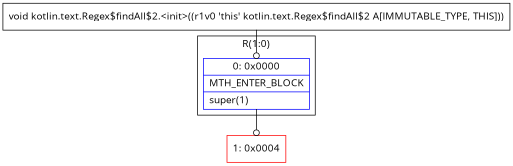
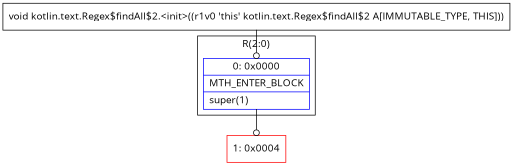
cluster "R(1:0)": label "R(1:0)" -> "R(2:0)"
